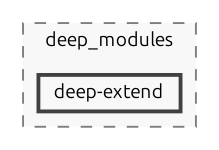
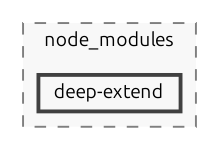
cluster "deep_modules": label "deep_modules" -> "node_modules"
